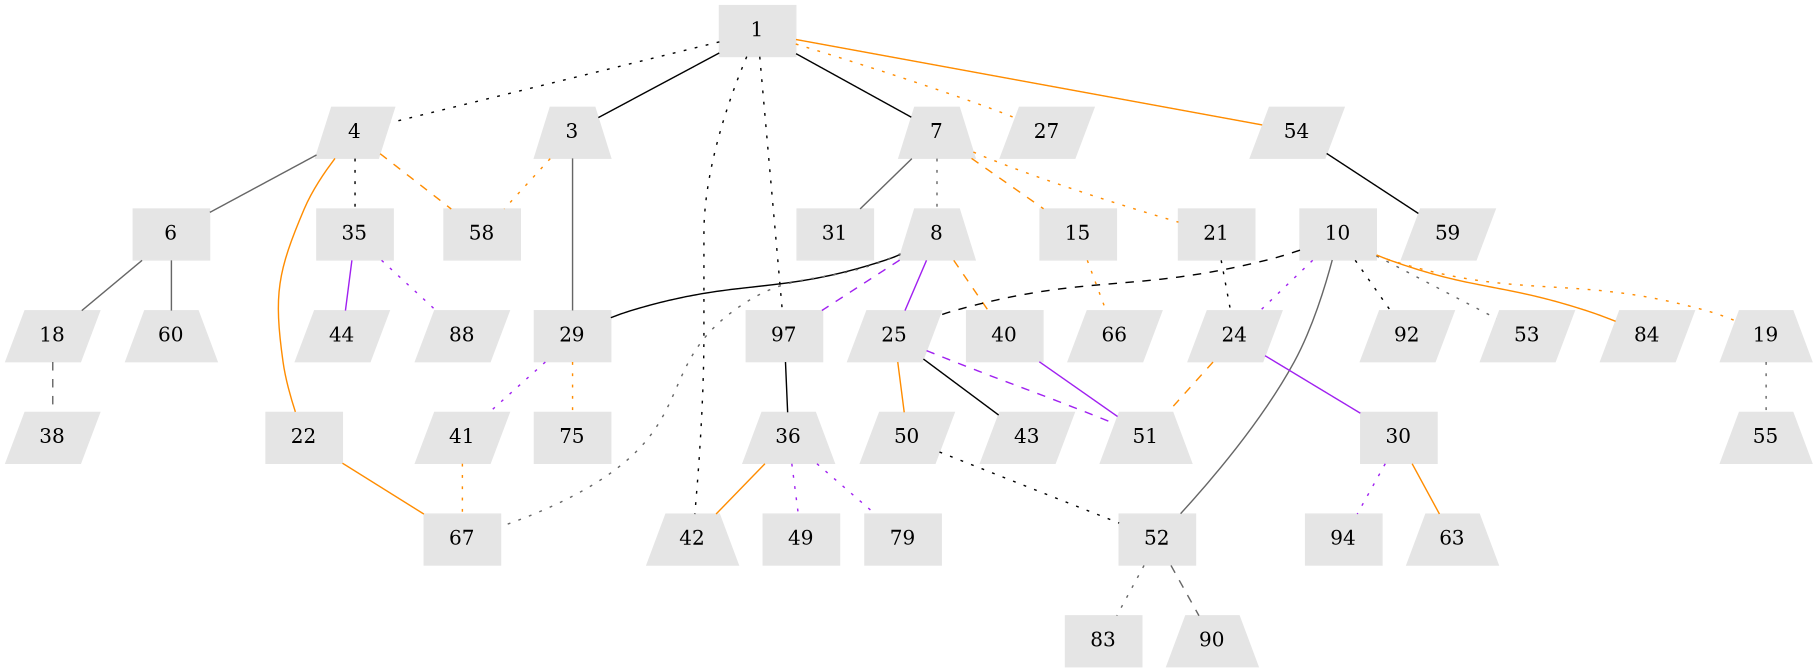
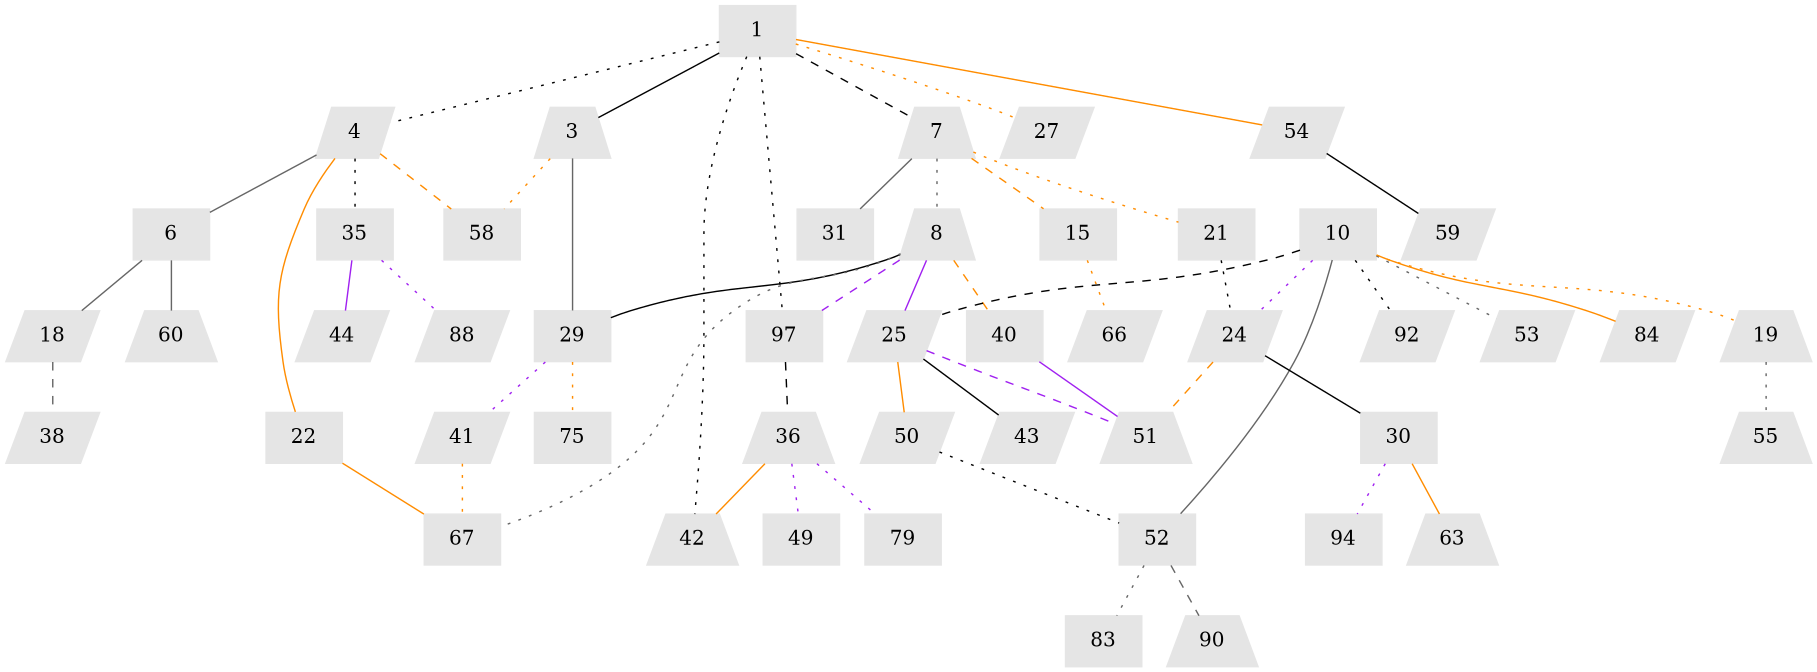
edge "1" -- "7": style solid -> dashed
edge "24" -- "30": color purple -> black
edge "97" -- "36": style solid -> dashed
